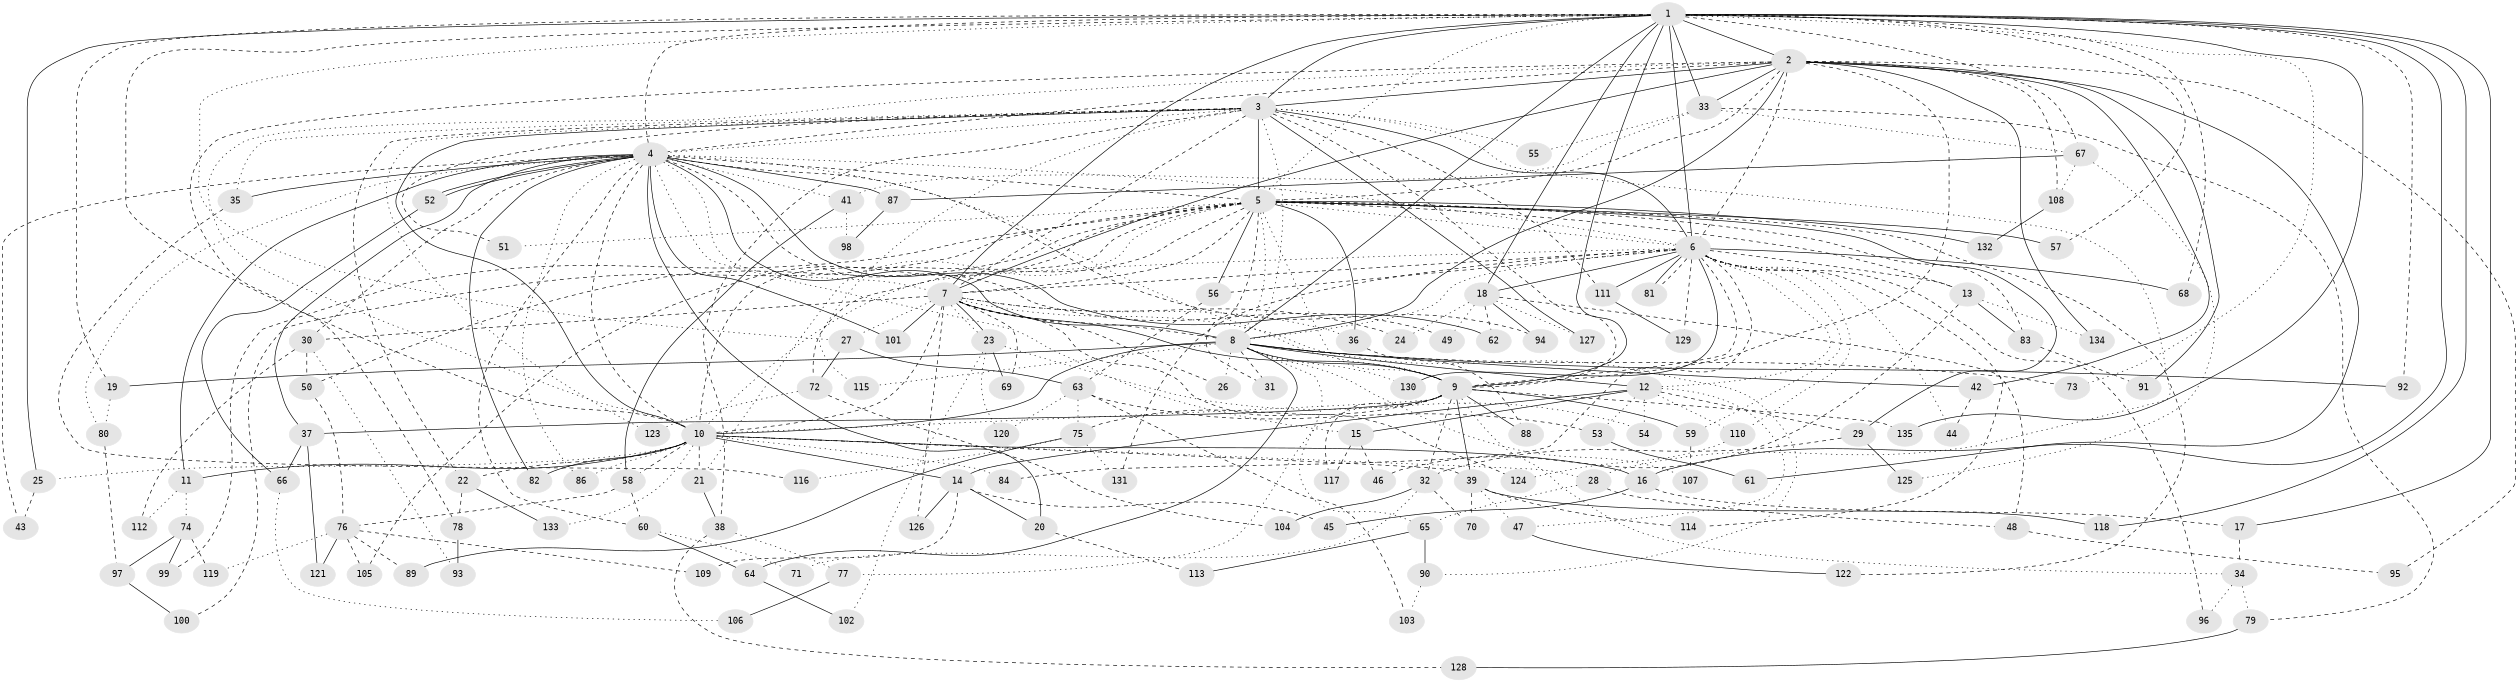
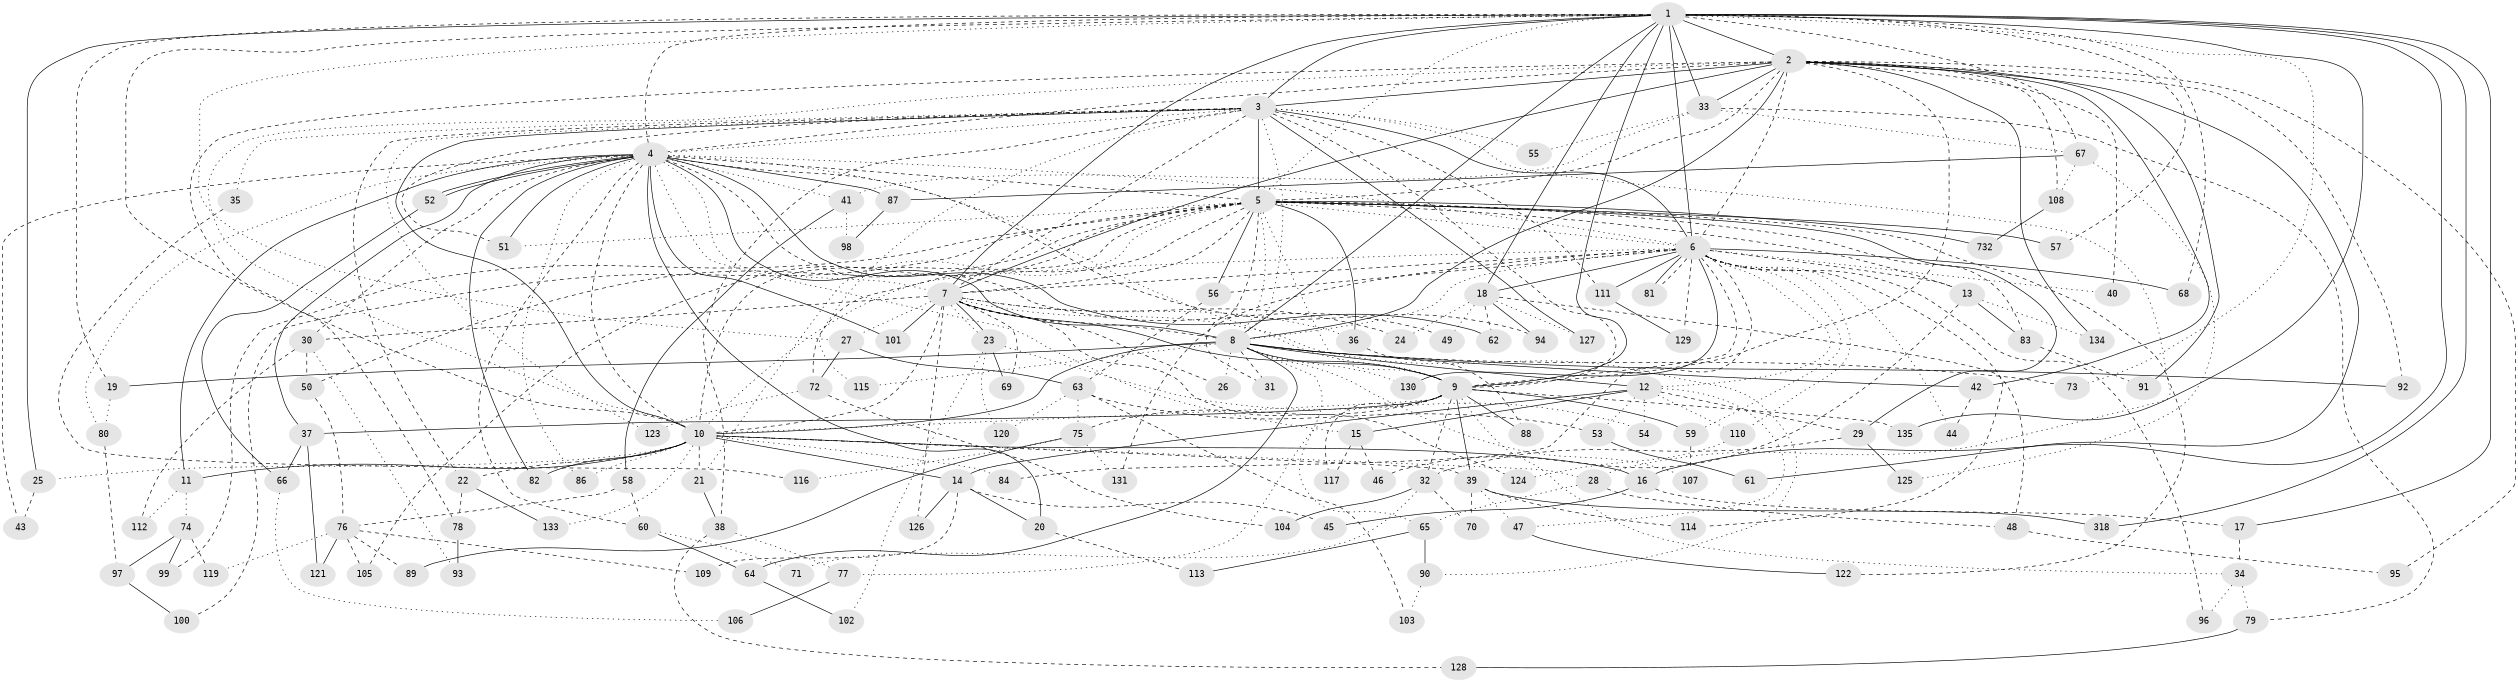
edge "1" -- "92": now "2" -- "92"
edge "4" -- "35": now "4" -- "51"
node "132": label "132" -> "732"
node "40": added
edge "10" -- "58": removed
node "118": label "118" -> "318"
